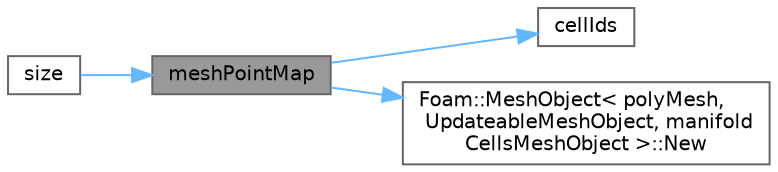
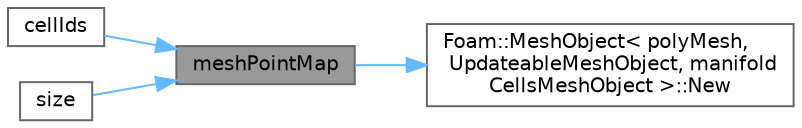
edge "meshPointMap" -> "cellIds": reversed
